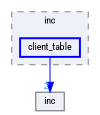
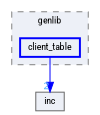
cluster "inc": label "inc" -> "genlib"
